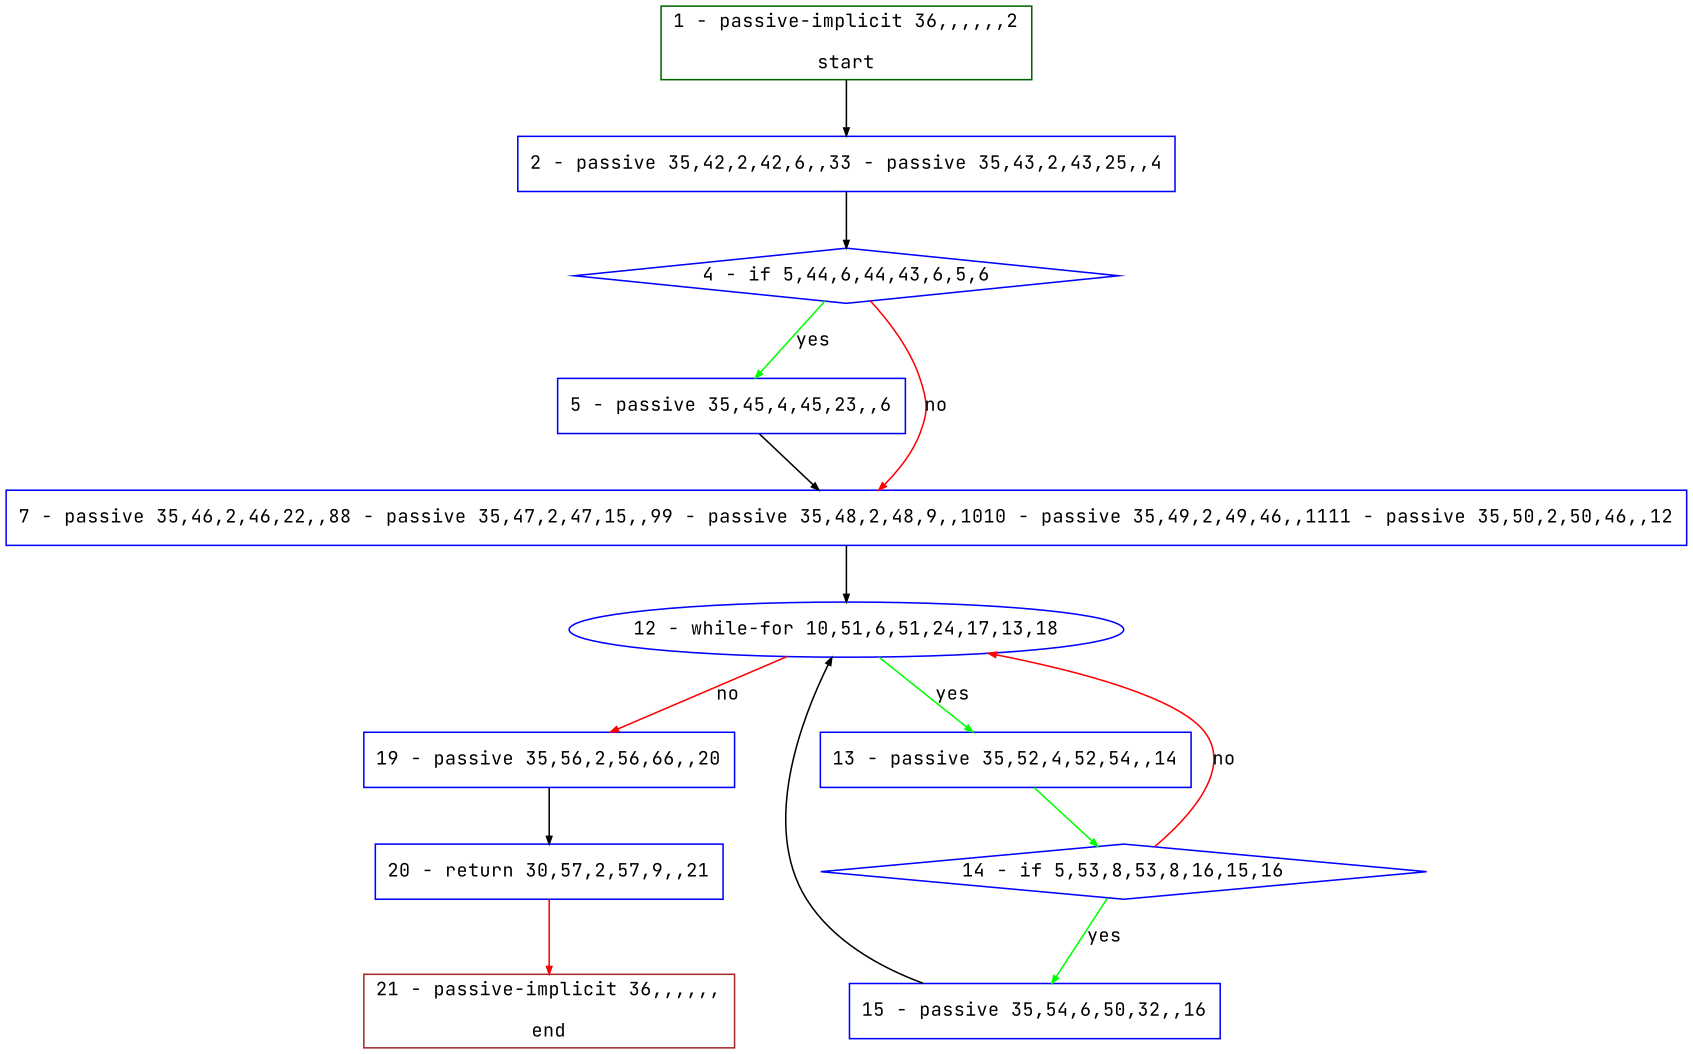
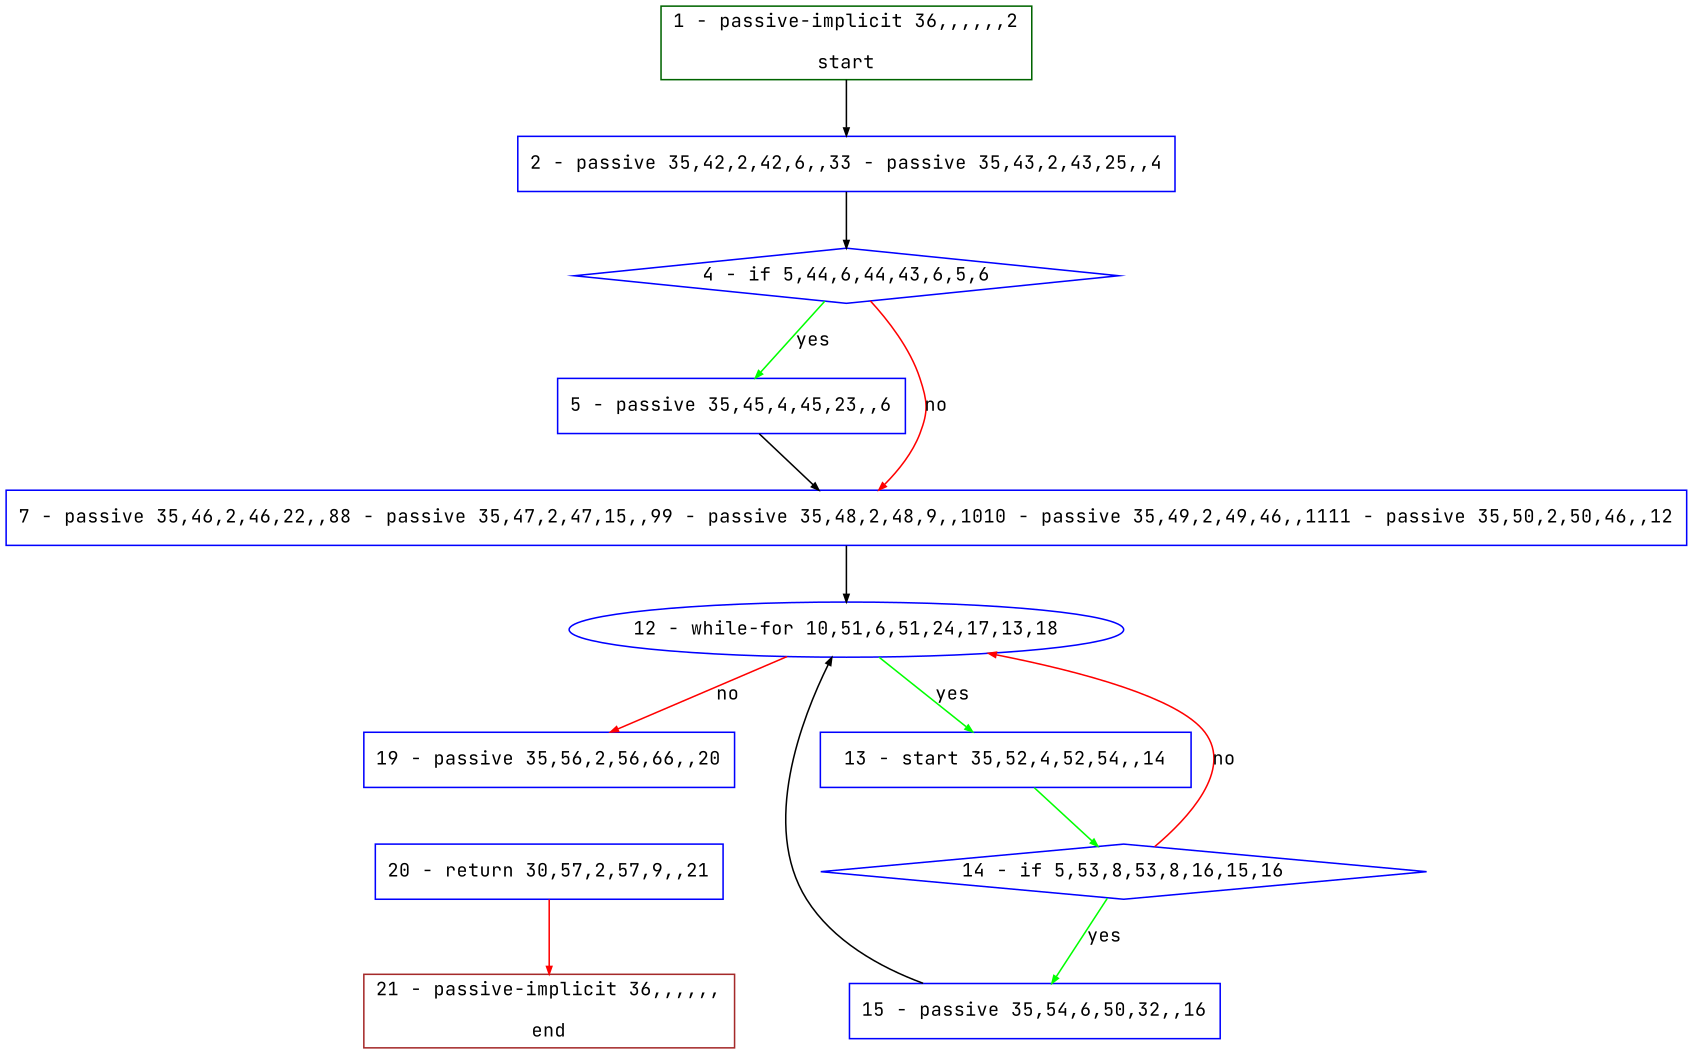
node "13 - passive 35,52,4,52,54,,14": label "13 - passive 35,52,4,52,54,,14" -> "13 - start 35,52,4,52,54,,14"
edge "19 - passive 35,56,2,56,66,,20" -> "20 - return 30,57,2,57,9,,21": removed
